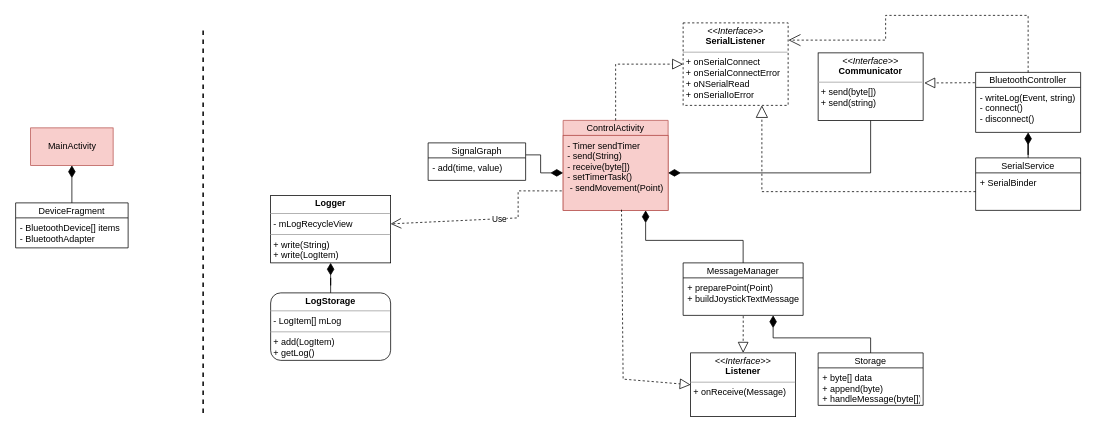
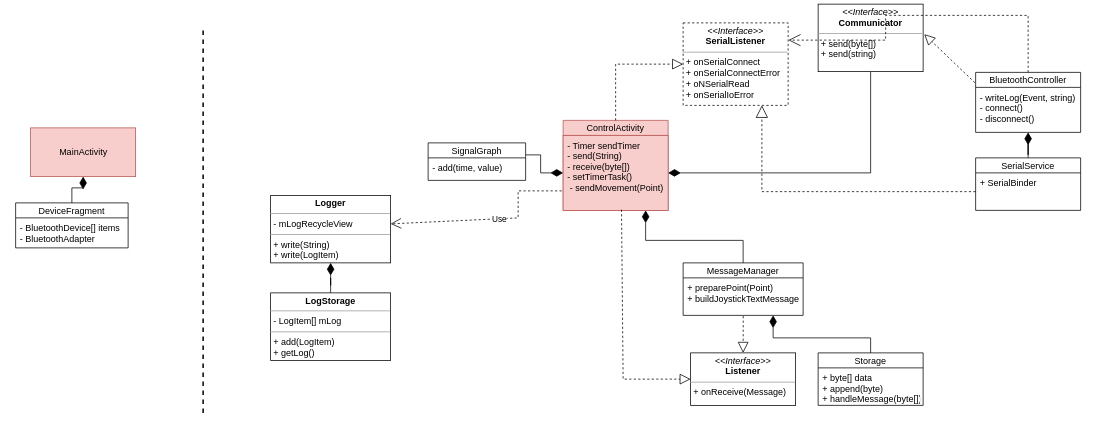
node "<<Interface>> Communicator + send(byte[]) + send(string)": moved (870, 87) -> (870, 38)
node "MainActivity": size 83x38 -> 105x49
node "LogStorage - LogItem[] mLog + add(LogItem) + getLog()": shape rounded rectangle -> rectangle
node "<<Interface>> Listener + onReceive(Message)": size 105x64 -> 105x53
